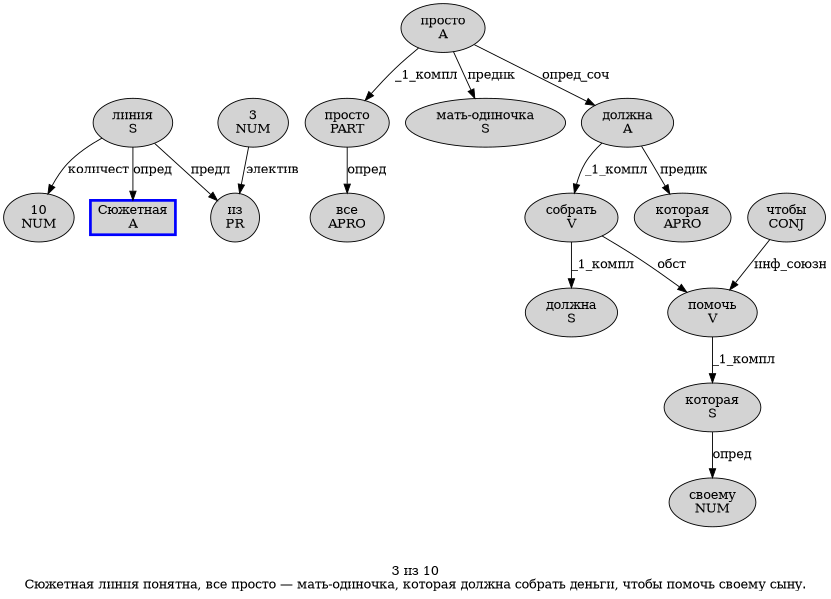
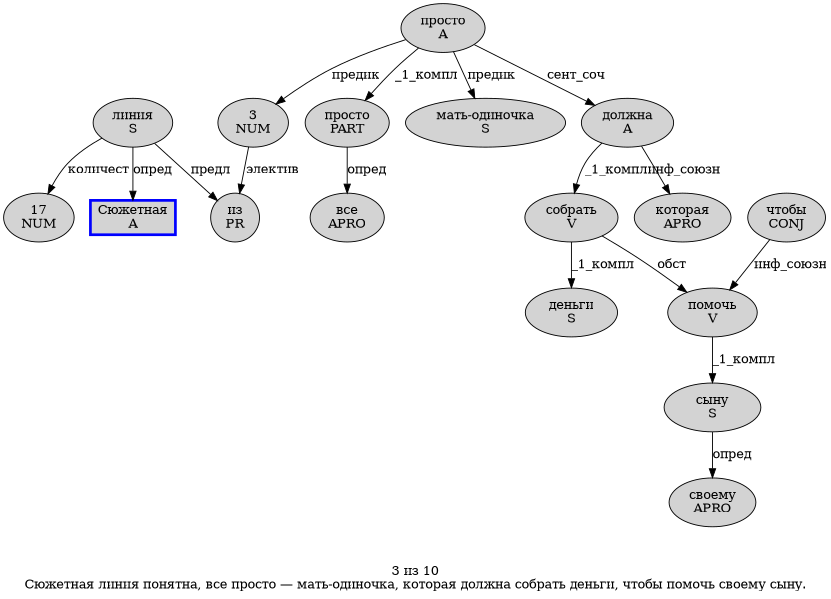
edge "просто A" -> "3 NUM": added, label "предик"
edge "просто A" -> "должна A": label "опред_соч" -> "сент_соч"
edge "должна A" -> "которая APRO": label "предик" -> "инф_союзн"
node "10 NUM": label "10 NUM" -> "17 NUM"
node "должна S": label "должна S" -> "деньги S"
node "которая S": label "которая S" -> "сыну S"
node "своему NUM": label "своему NUM" -> "своему APRO"
